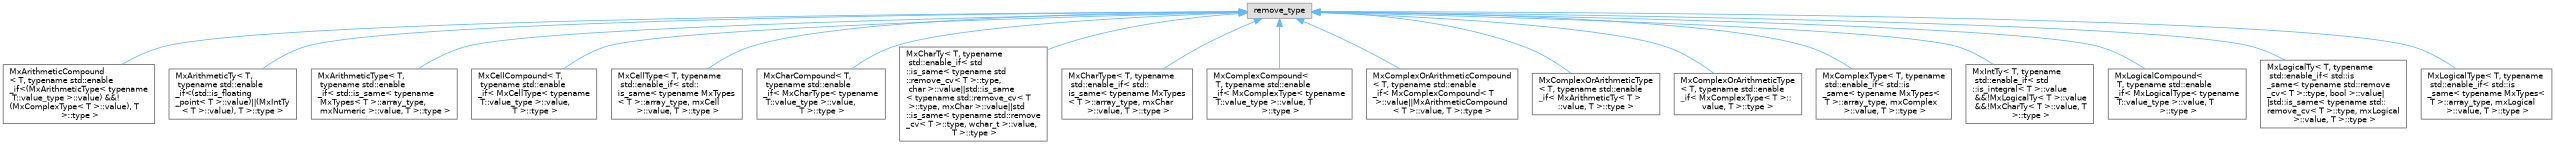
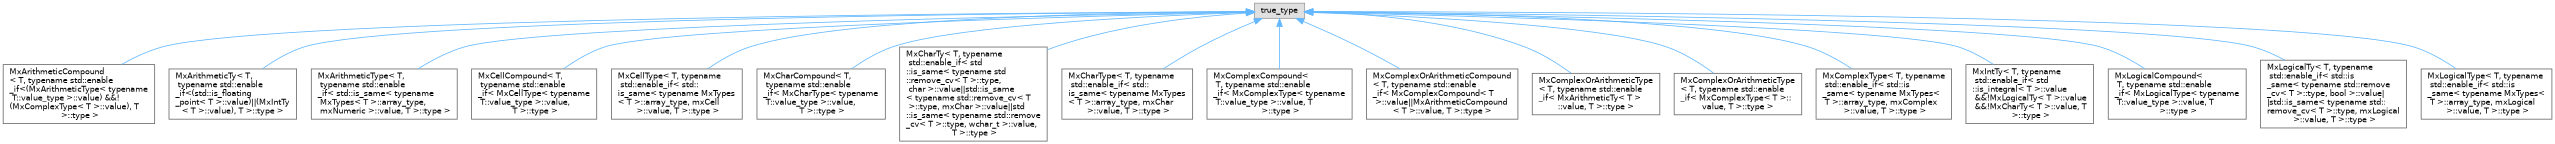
node "remove_type": label "remove_type" -> "true_type"
